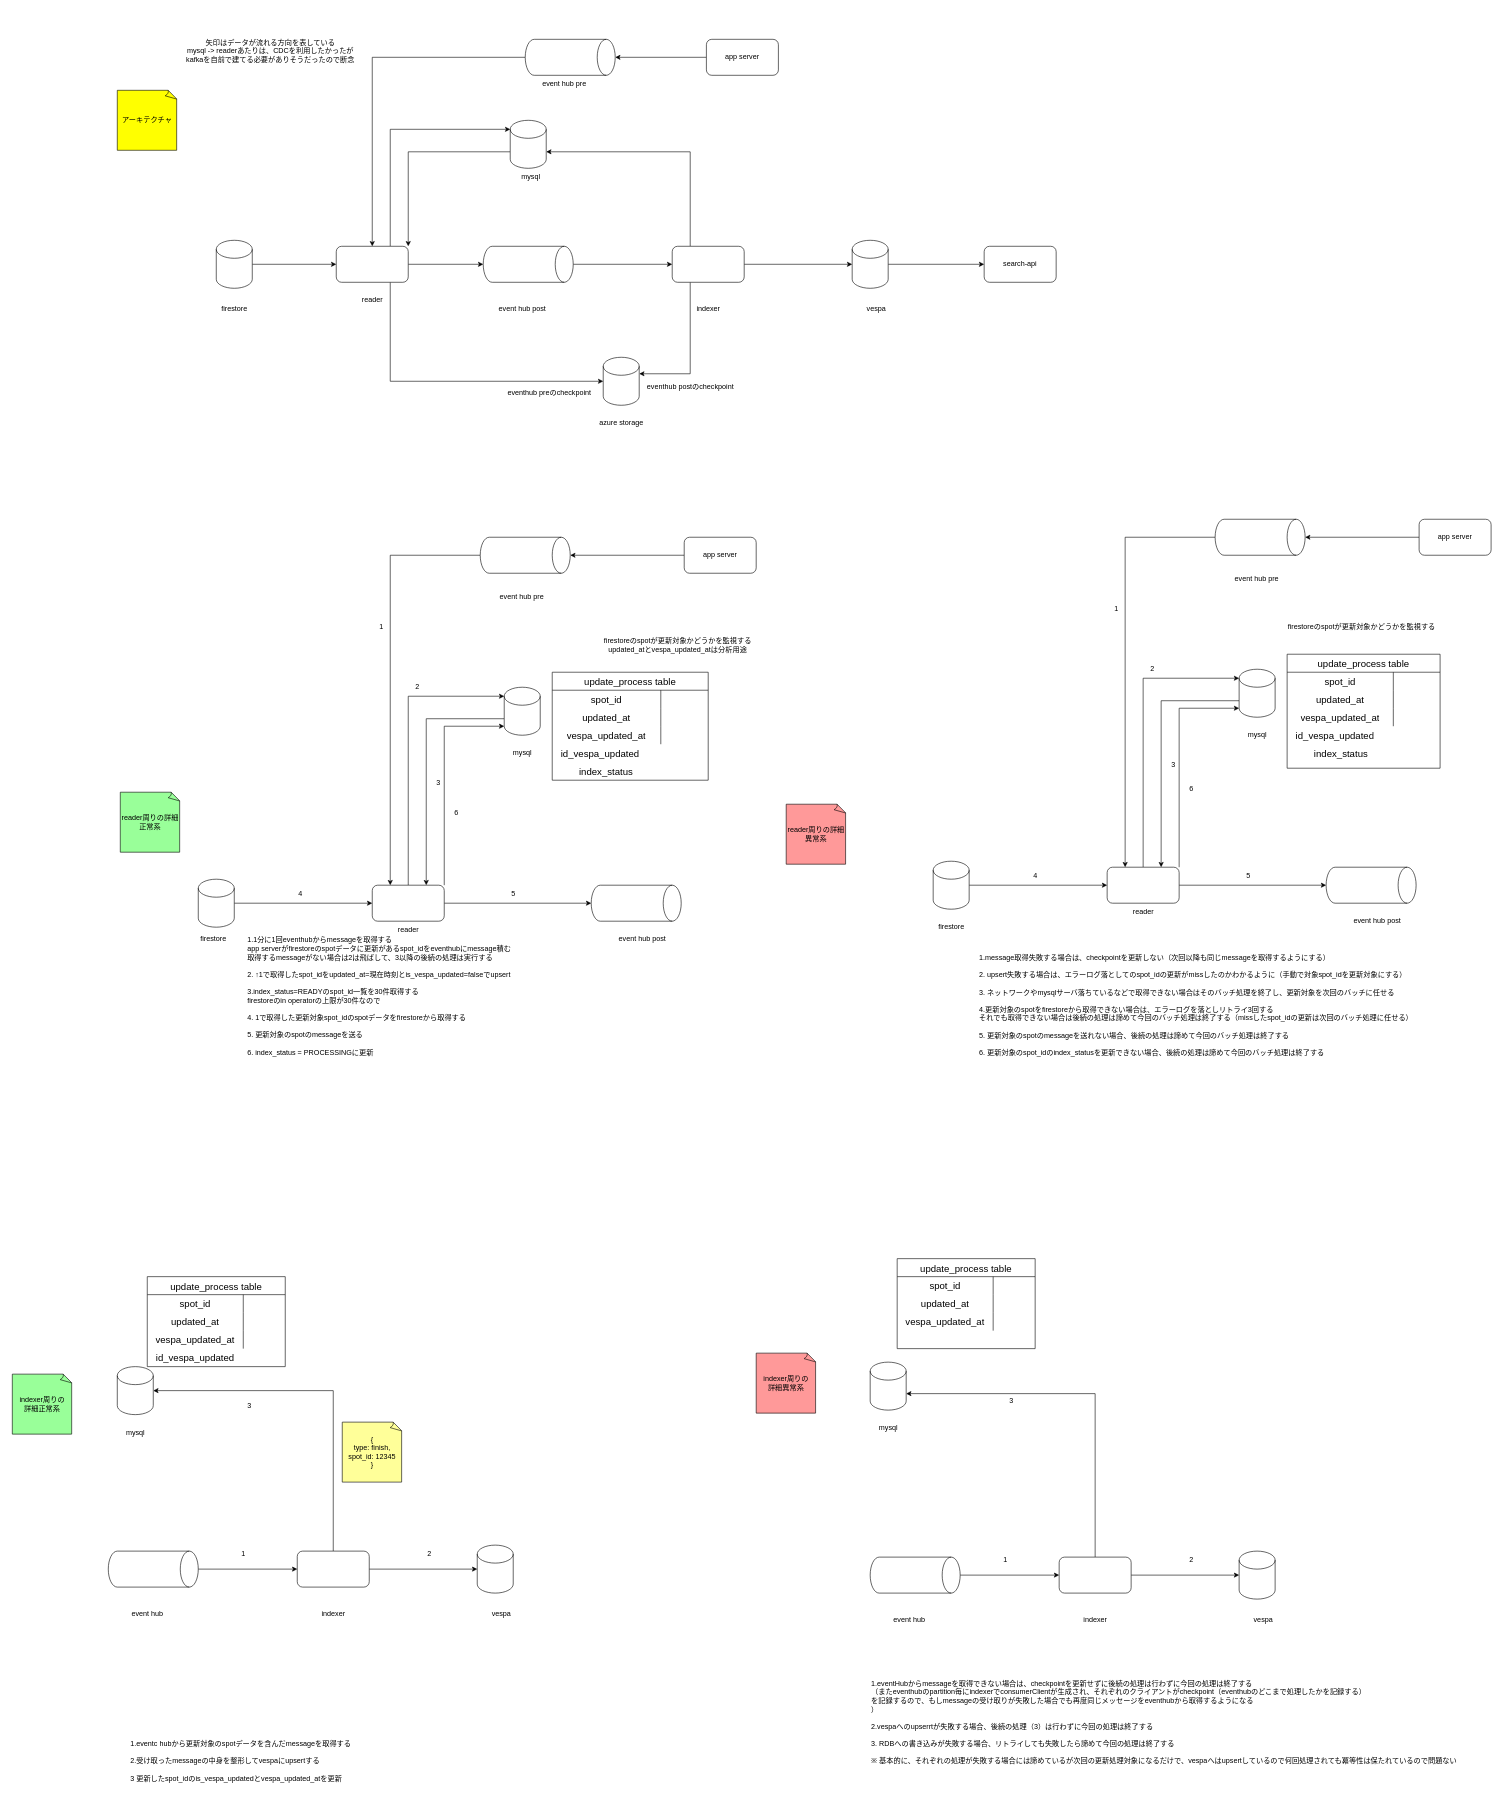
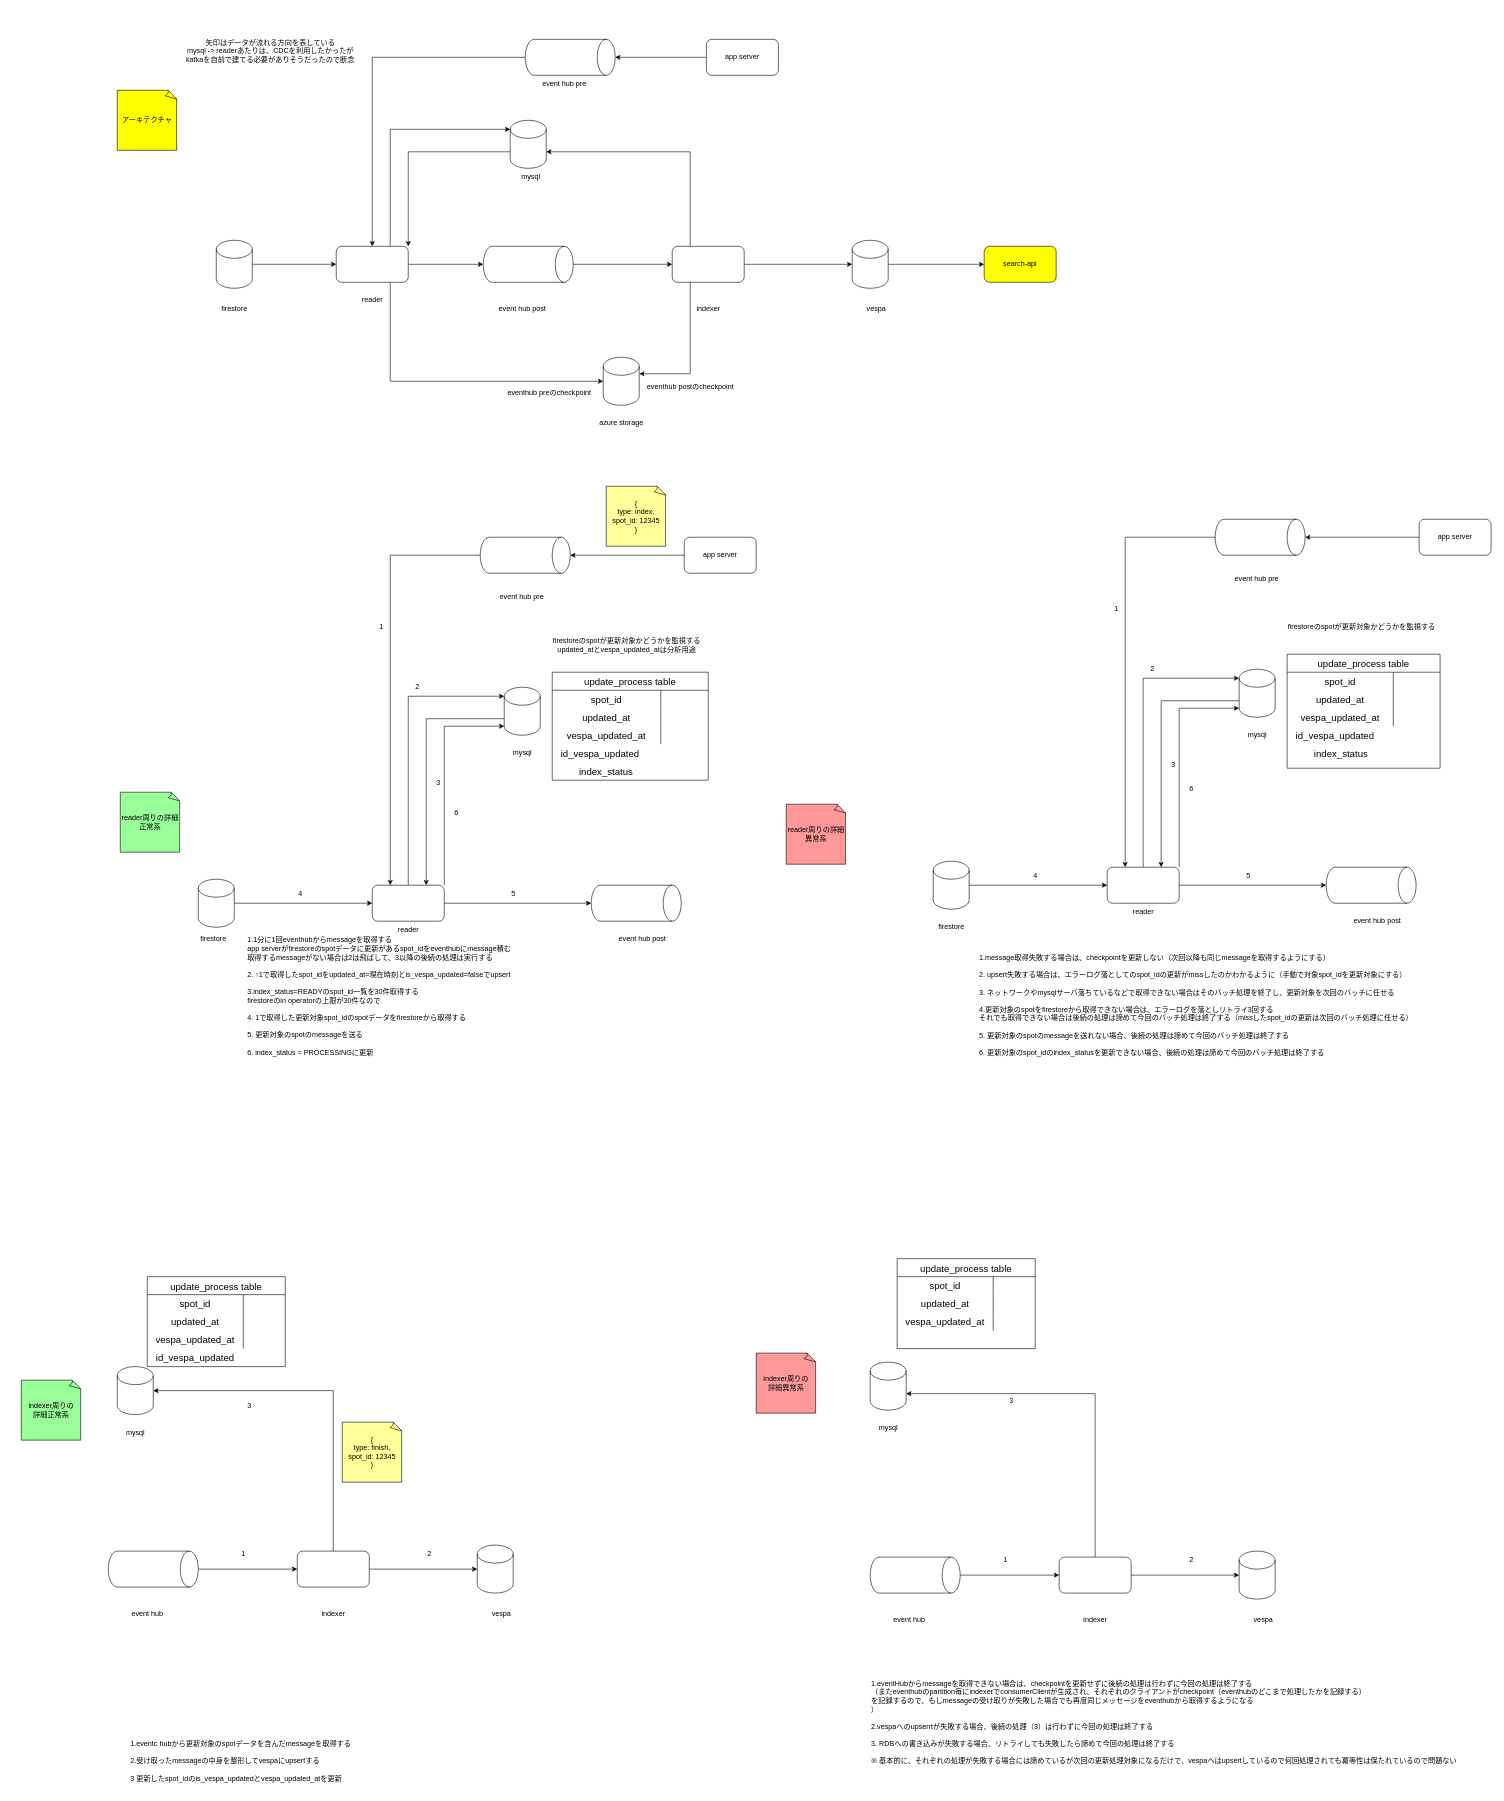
node "search-api": fillcolor #ffffff -> #ffff00
node "{ type: index, spot_id: 12345 }": added
node "firestoreのspotが更新対象かどうかを監視する updated_atとvespa_updated_atは分析用途": moved (678, 645) -> (627, 645)
node "indexer周りの 詳細正常系": moved (42, 1404) -> (51, 1410)
